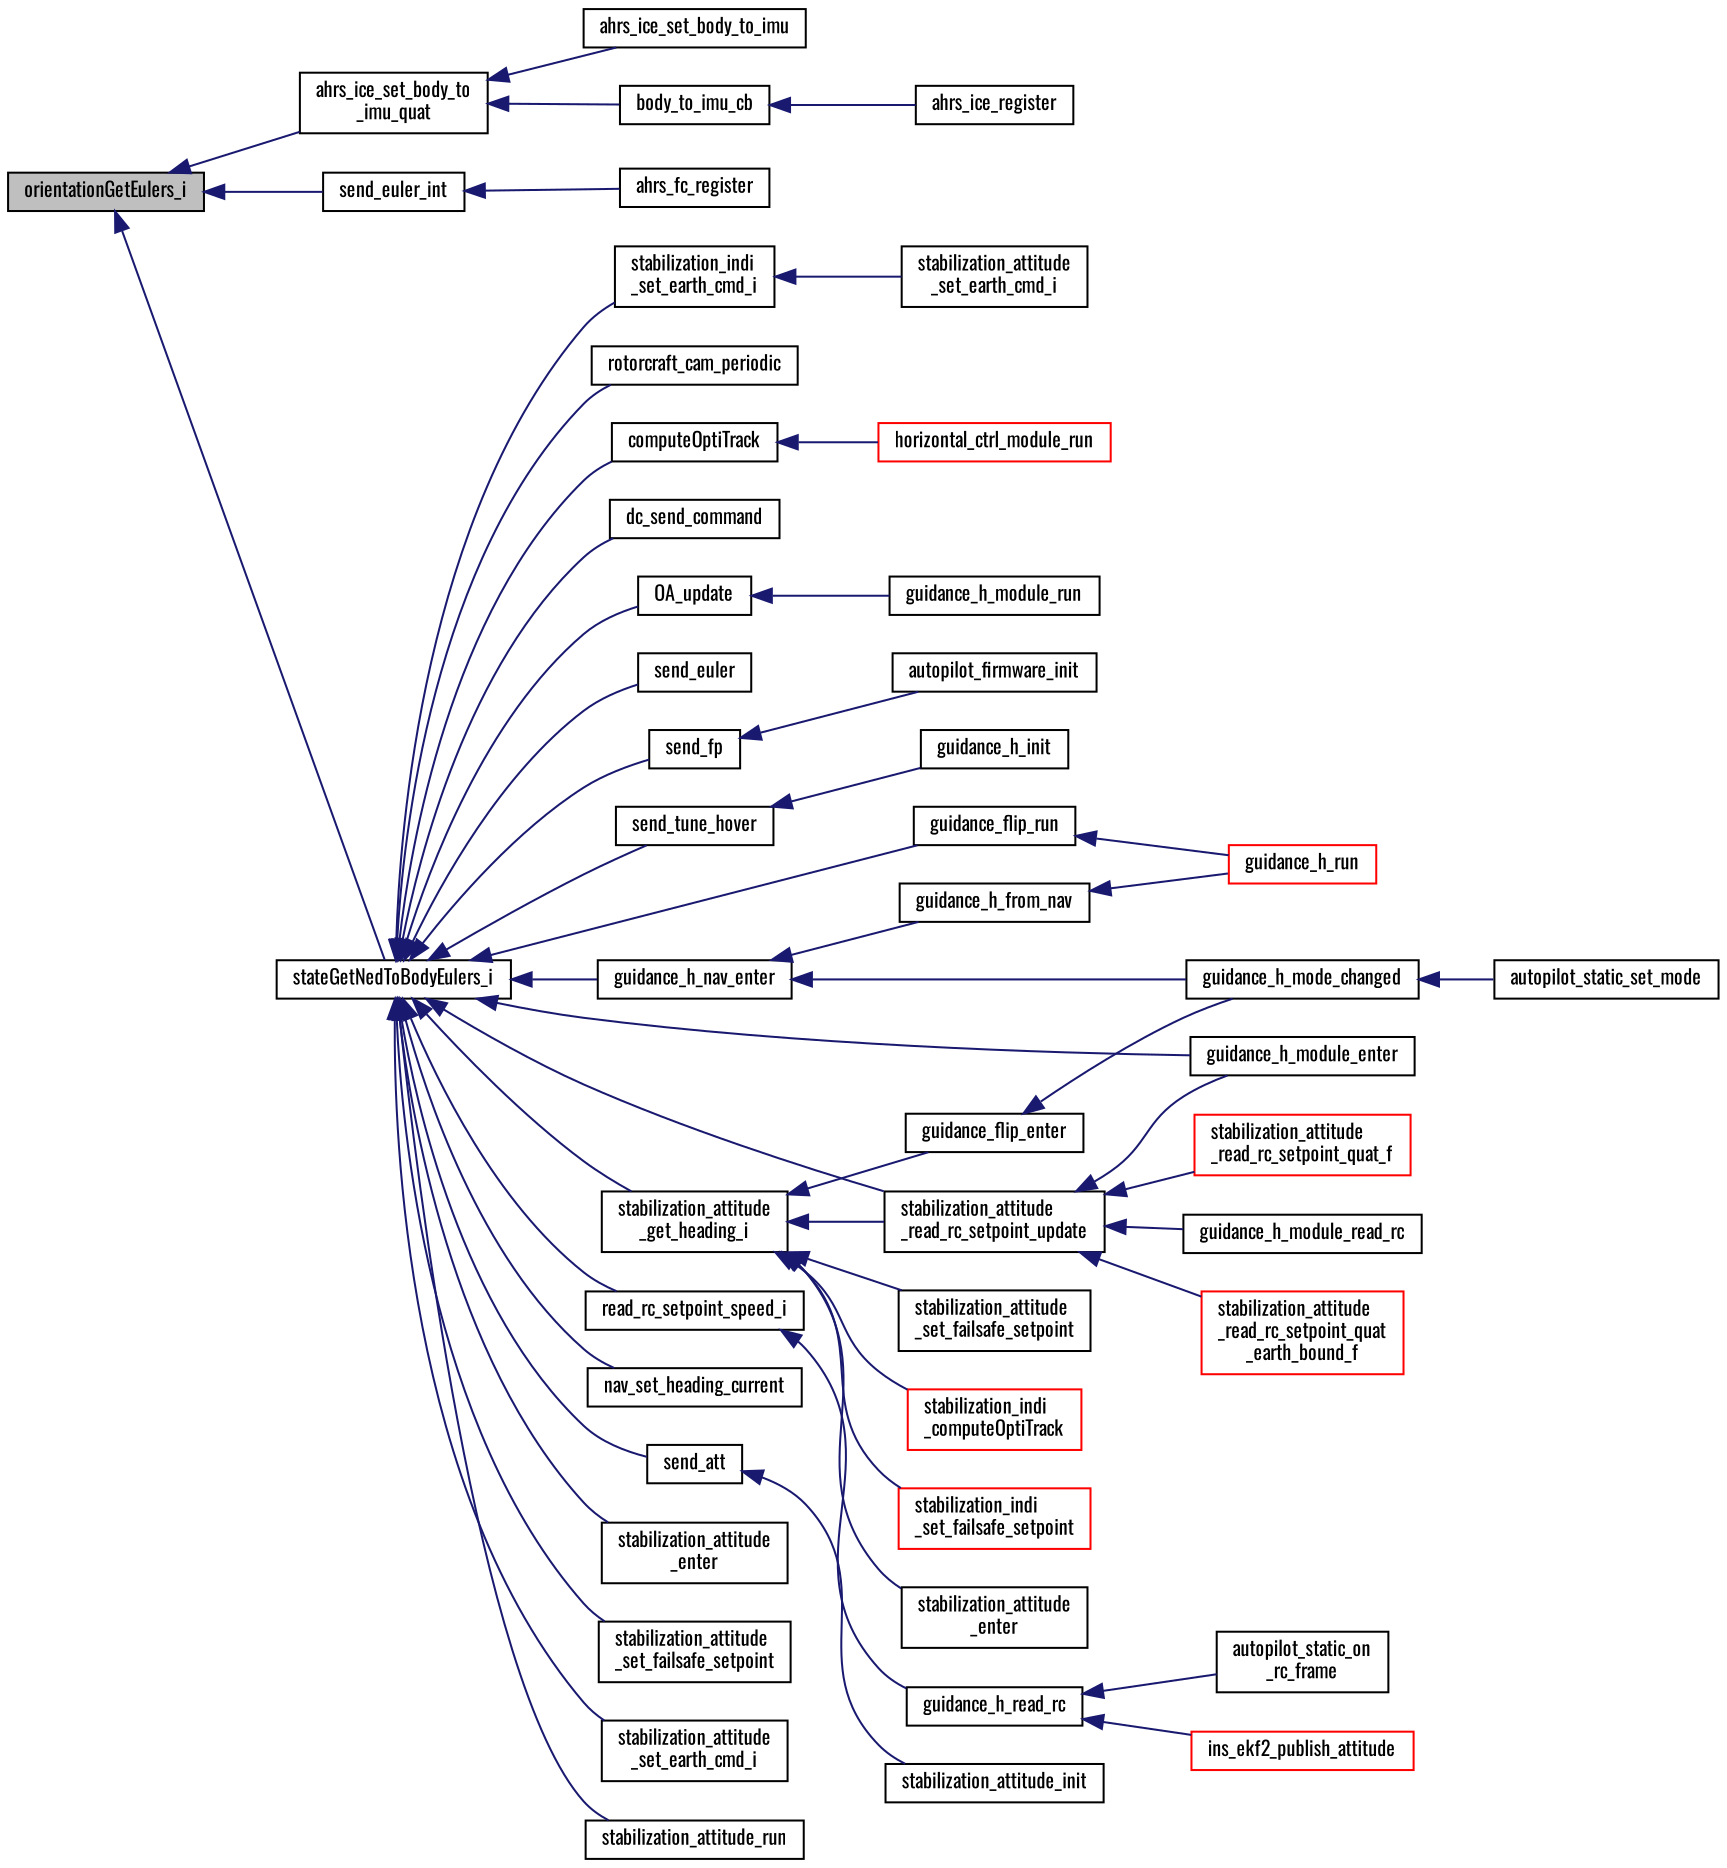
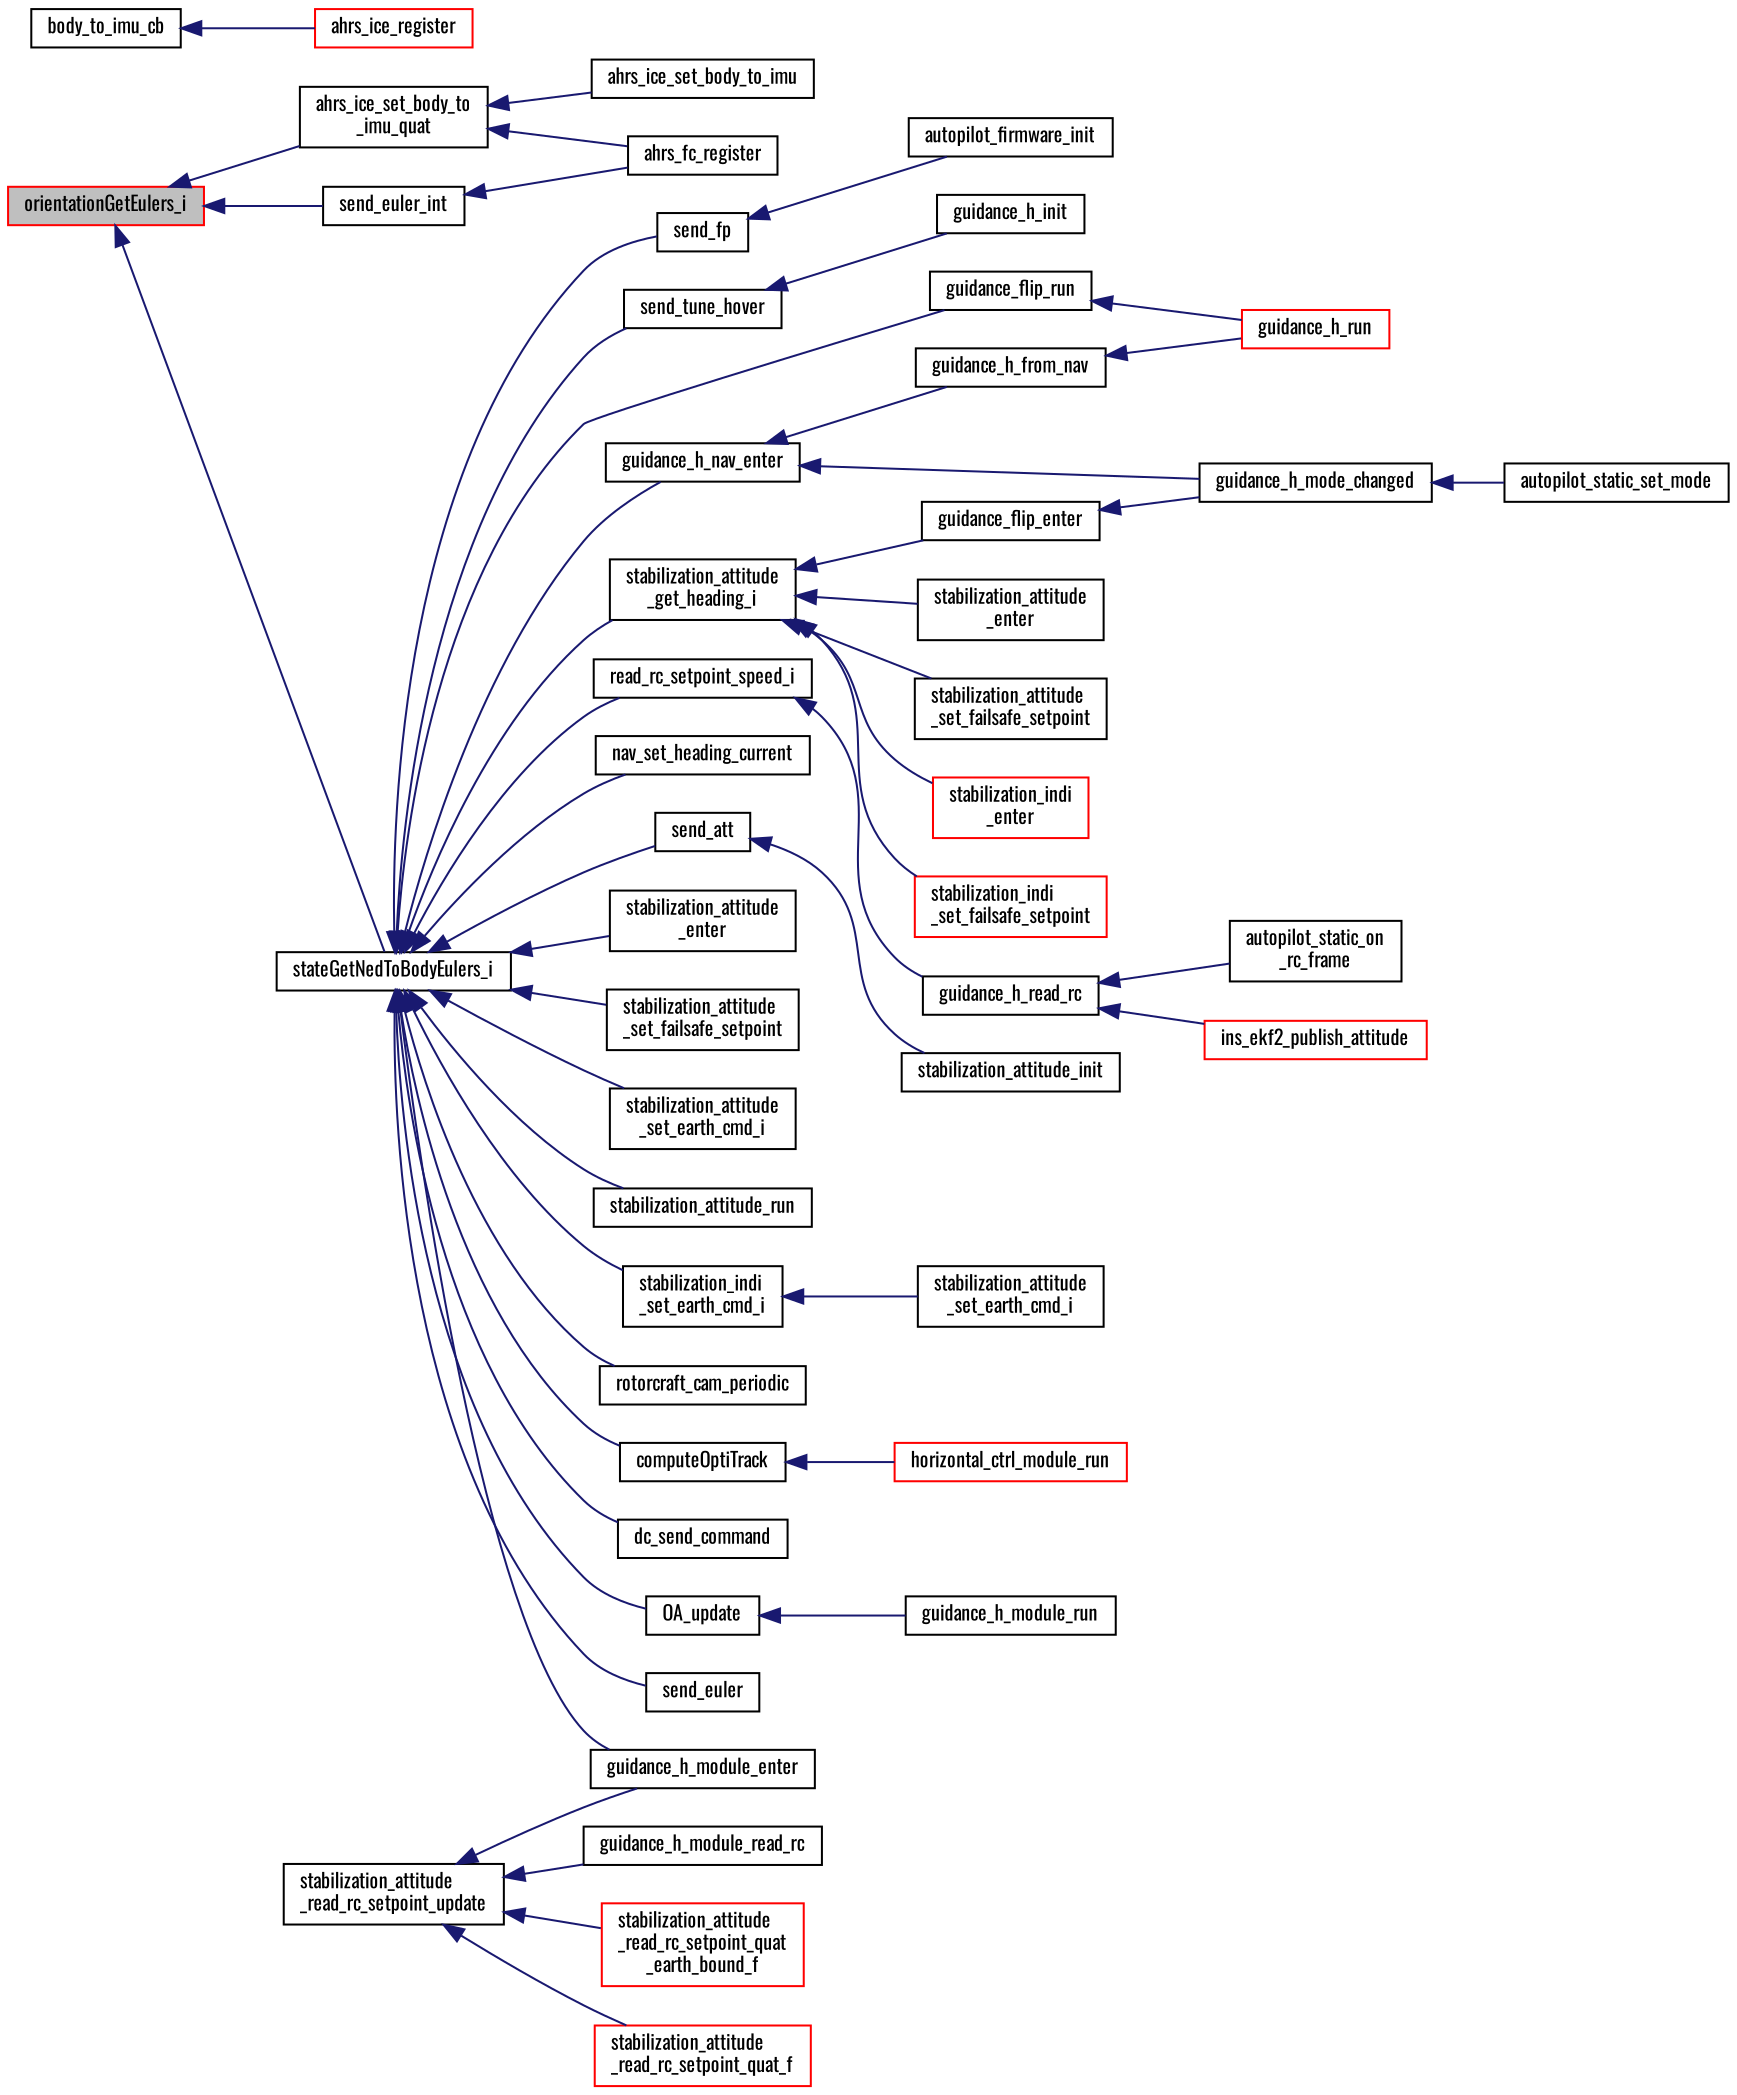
edge "body_to_imu_cb" -> "ahrs_ice_set_body_to _imu_quat": now "ahrs_fc_register" -> "ahrs_ice_set_body_to _imu_quat"
node "ahrs_ice_register": color black -> red
node "orientationGetEulers_i": color black -> red
edge "stabilization_attitude _read_rc_setpoint_update" -> "stateGetNedToBodyEulers_i": removed
edge "stabilization_attitude _read_rc_setpoint_update" -> "stabilization_attitude _get_heading_i": removed
node "stabilization_indi _computeOptiTrack": label "stabilization_indi _computeOptiTrack" -> "stabilization_indi _enter"
